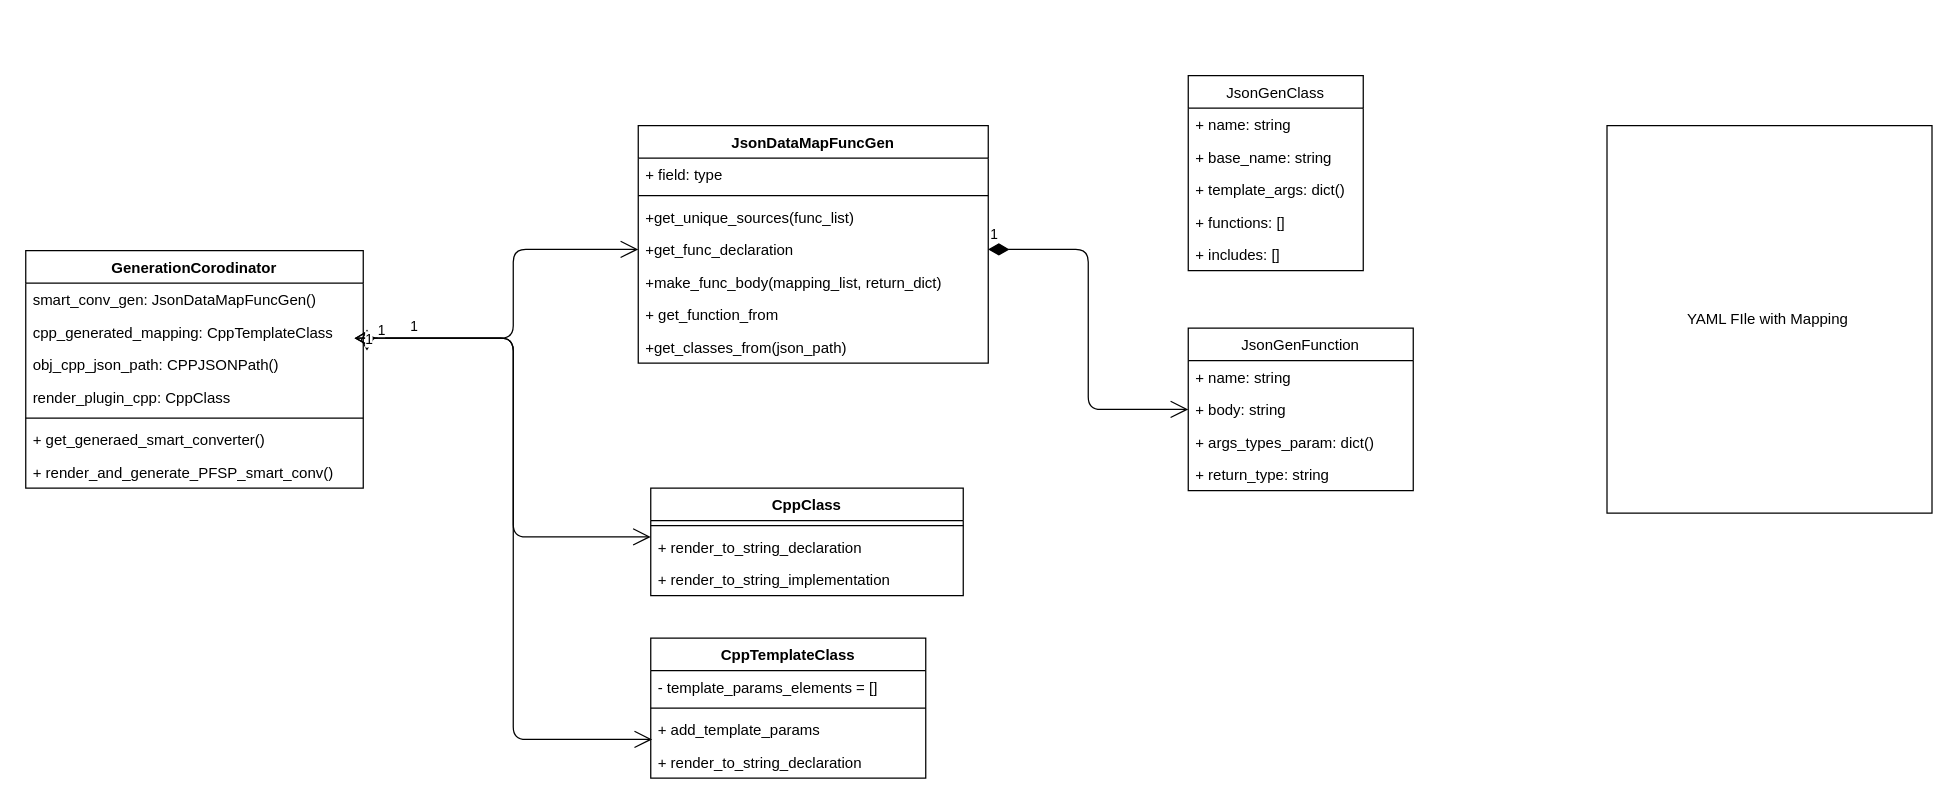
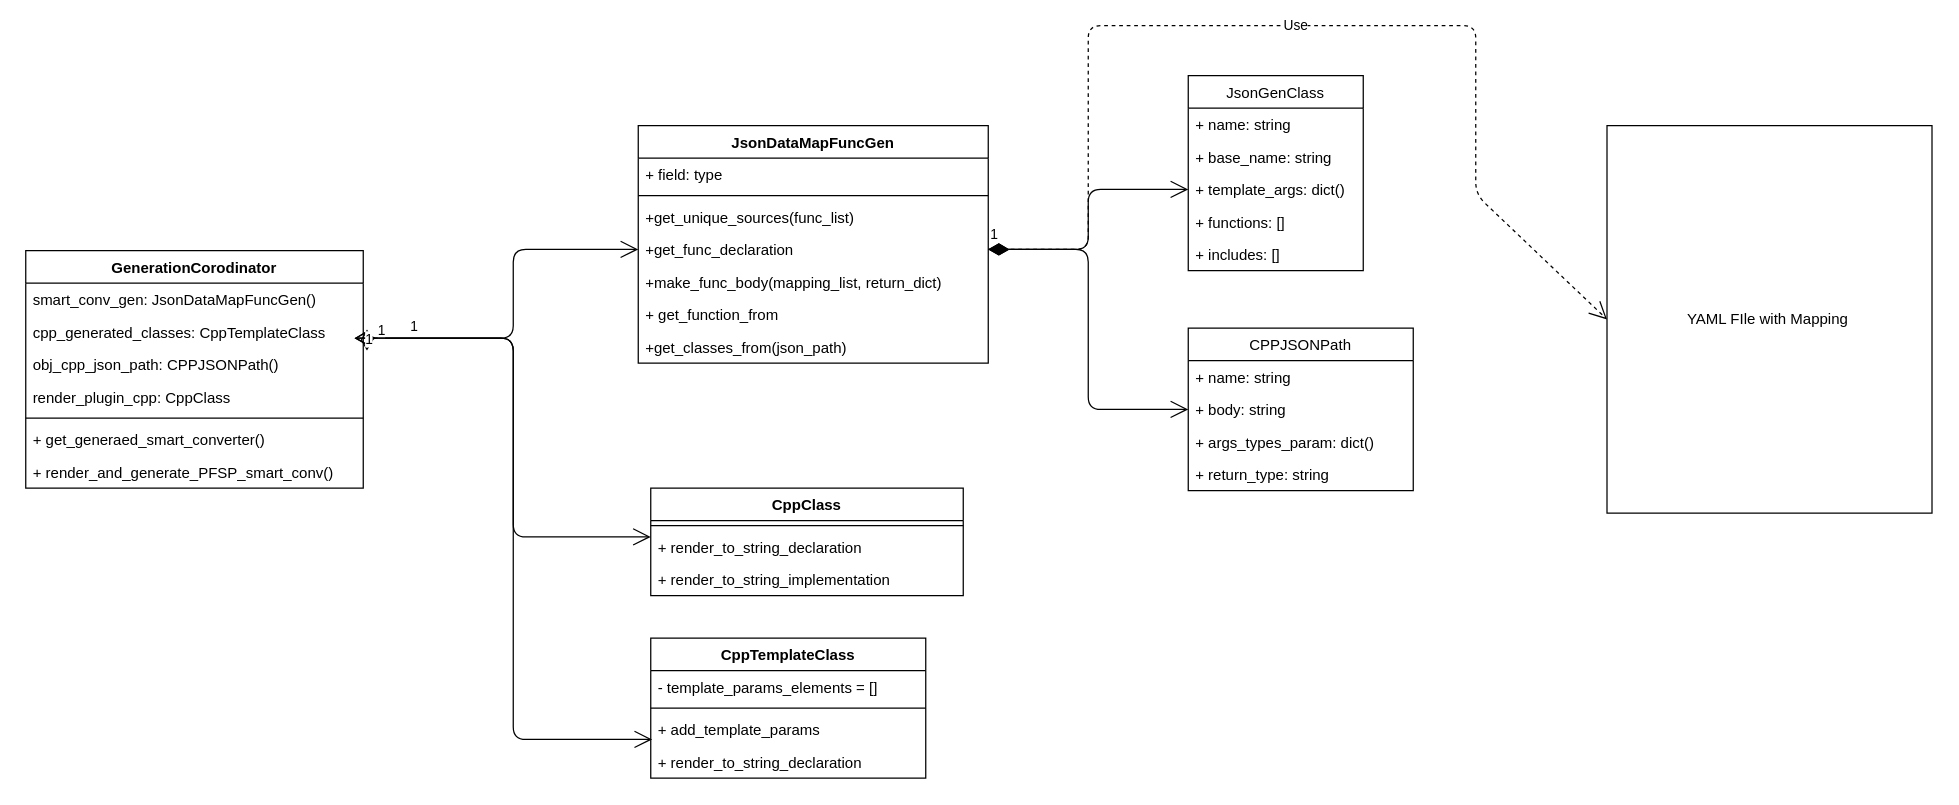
edge "+get_func_declaration" -> "YAML FIle with Mapping": added, label "Use"
edge "+ template_args: dict()" -- "+get_func_declaration": added, label "1"
node "cpp_generated_mapping: CppTemplateClass": label "cpp_generated_mapping: CppTemplateClass" -> "cpp_generated_classes: CppTemplateClass"
node "JsonGenFunction": label "JsonGenFunction" -> "CPPJSONPath"
